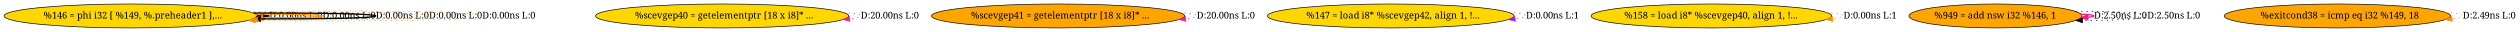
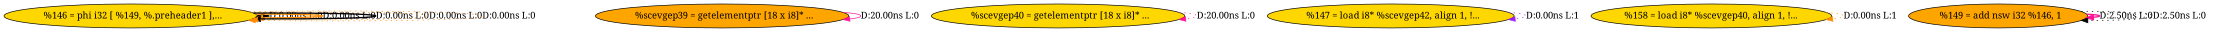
node "%scevgep39 = getelementptr [18 x i8]* ...": added
node "%scevgep41 = getelementptr [18 x i8]* ...": removed
node "%949 = add nsw i32 %146, 1": label "%949 = add nsw i32 %146, 1" -> "%149 = add nsw i32 %146, 1"
node "%exitcond38 = icmp eq i32 %149, 18": removed
